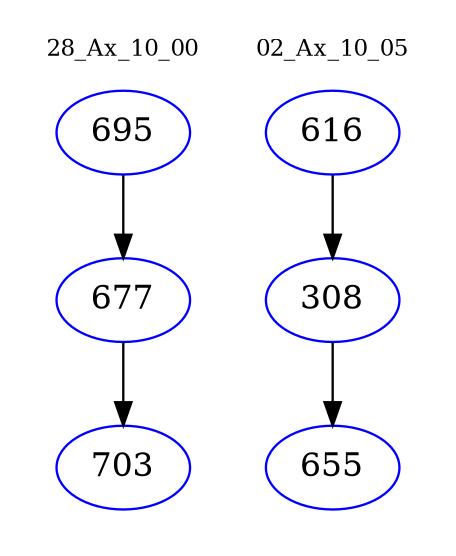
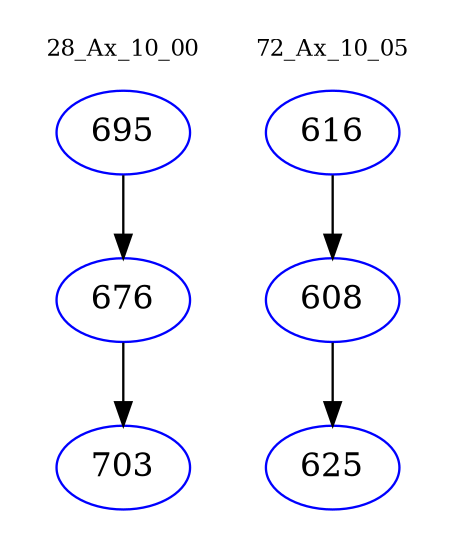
cluster "02_Ax_10_05": label "02_Ax_10_05" -> "72_Ax_10_05"
node "677": label "677" -> "676"
node "308": label "308" -> "608"
node "655": label "655" -> "625"
